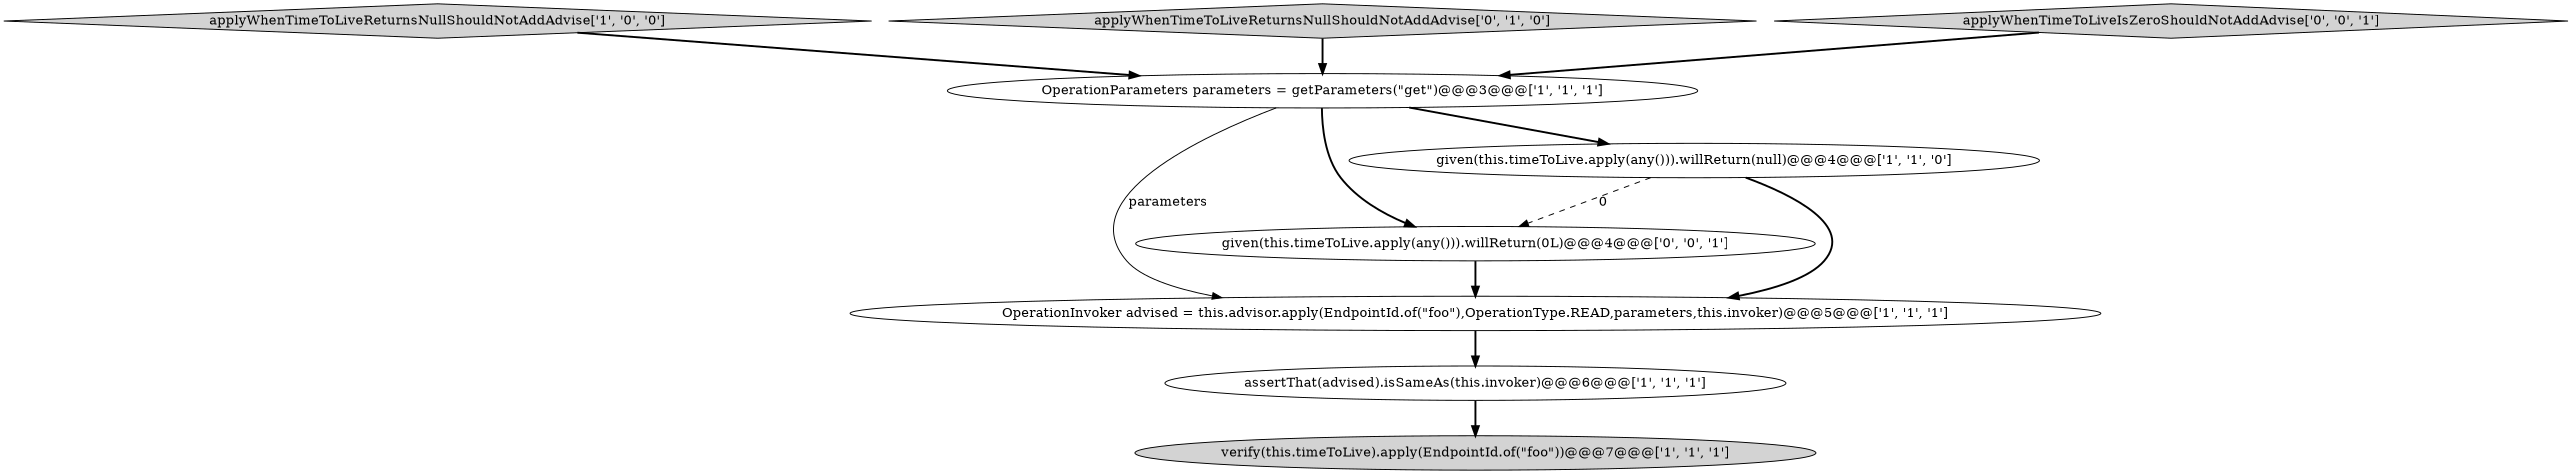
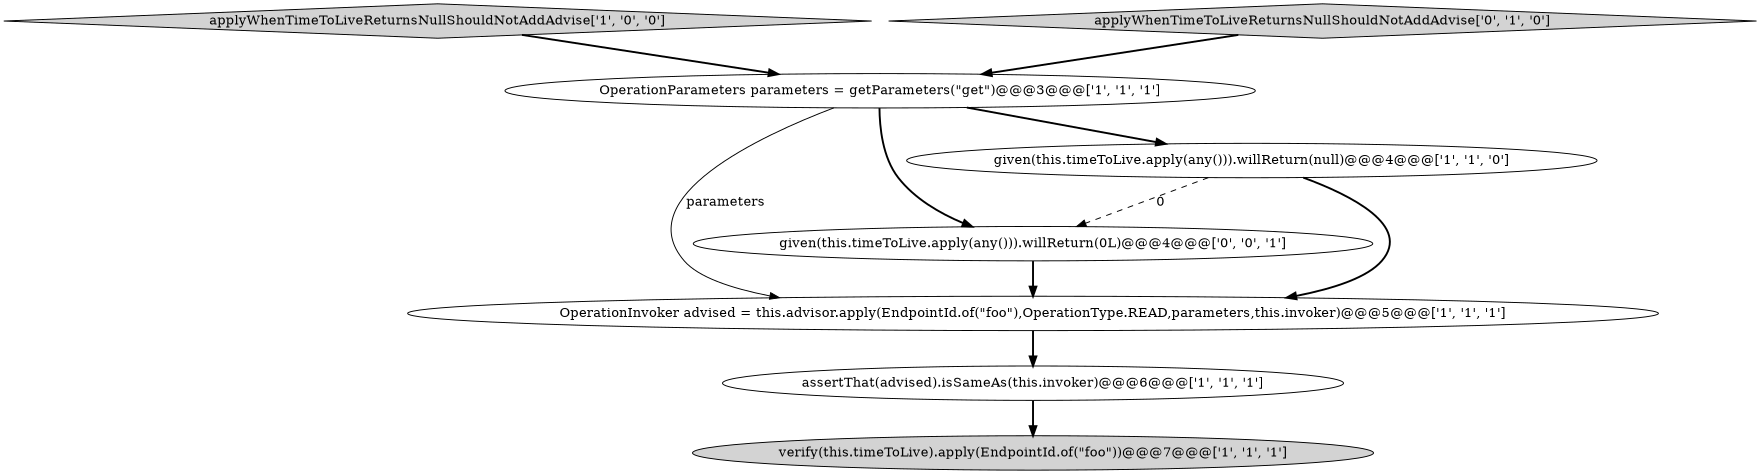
node "applyWhenTimeToLiveIsZeroShouldNotAddAdvise['0', '0', '1']": removed
